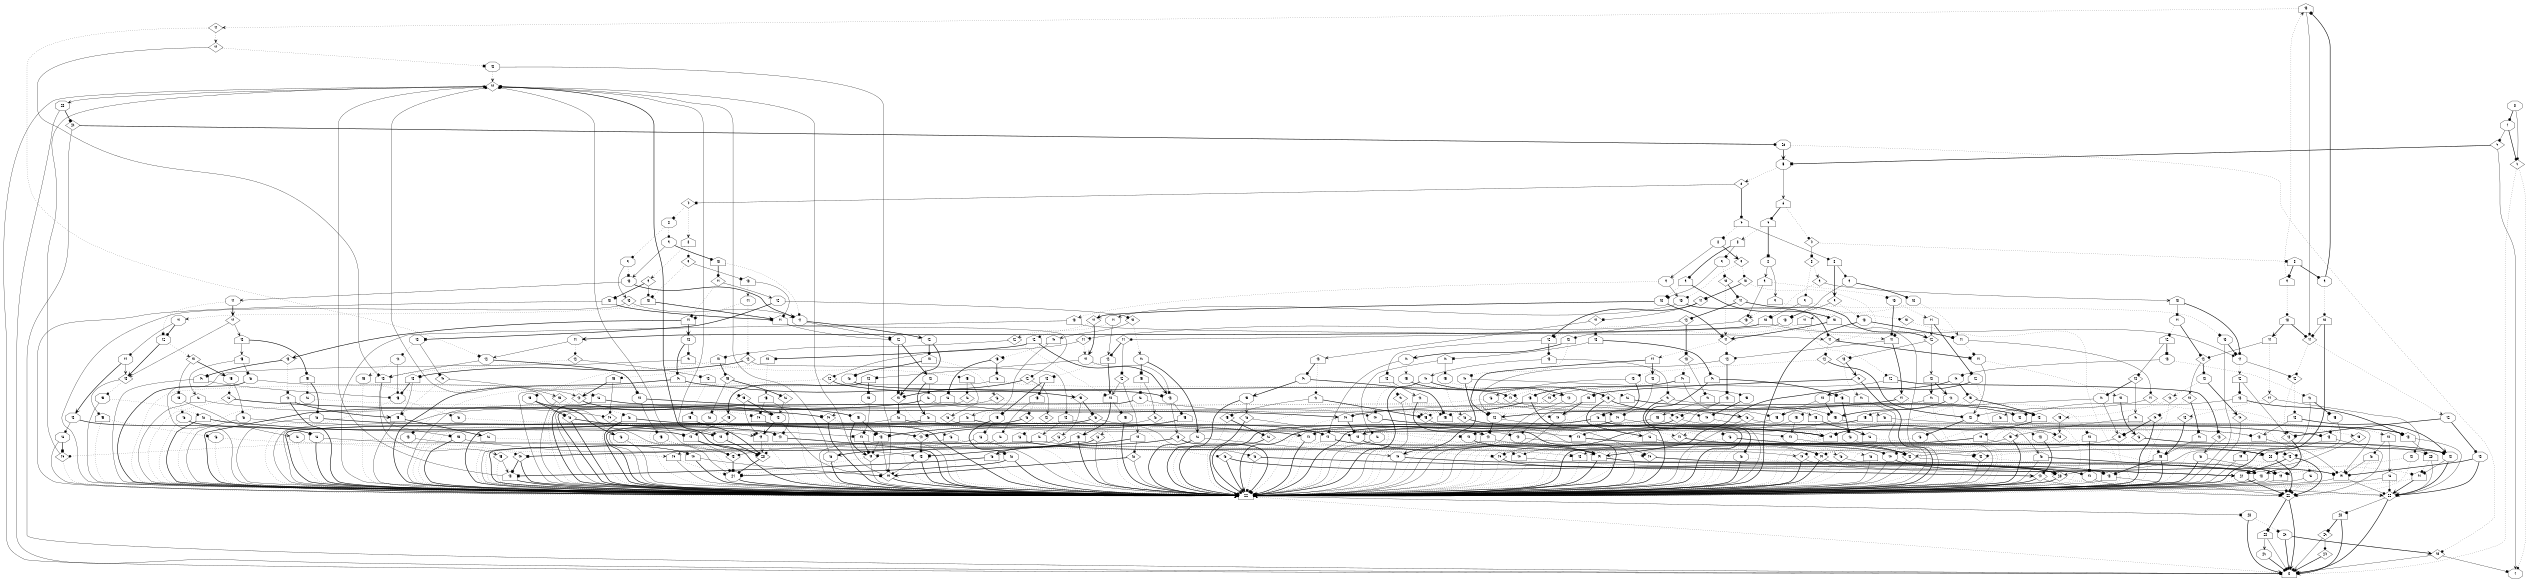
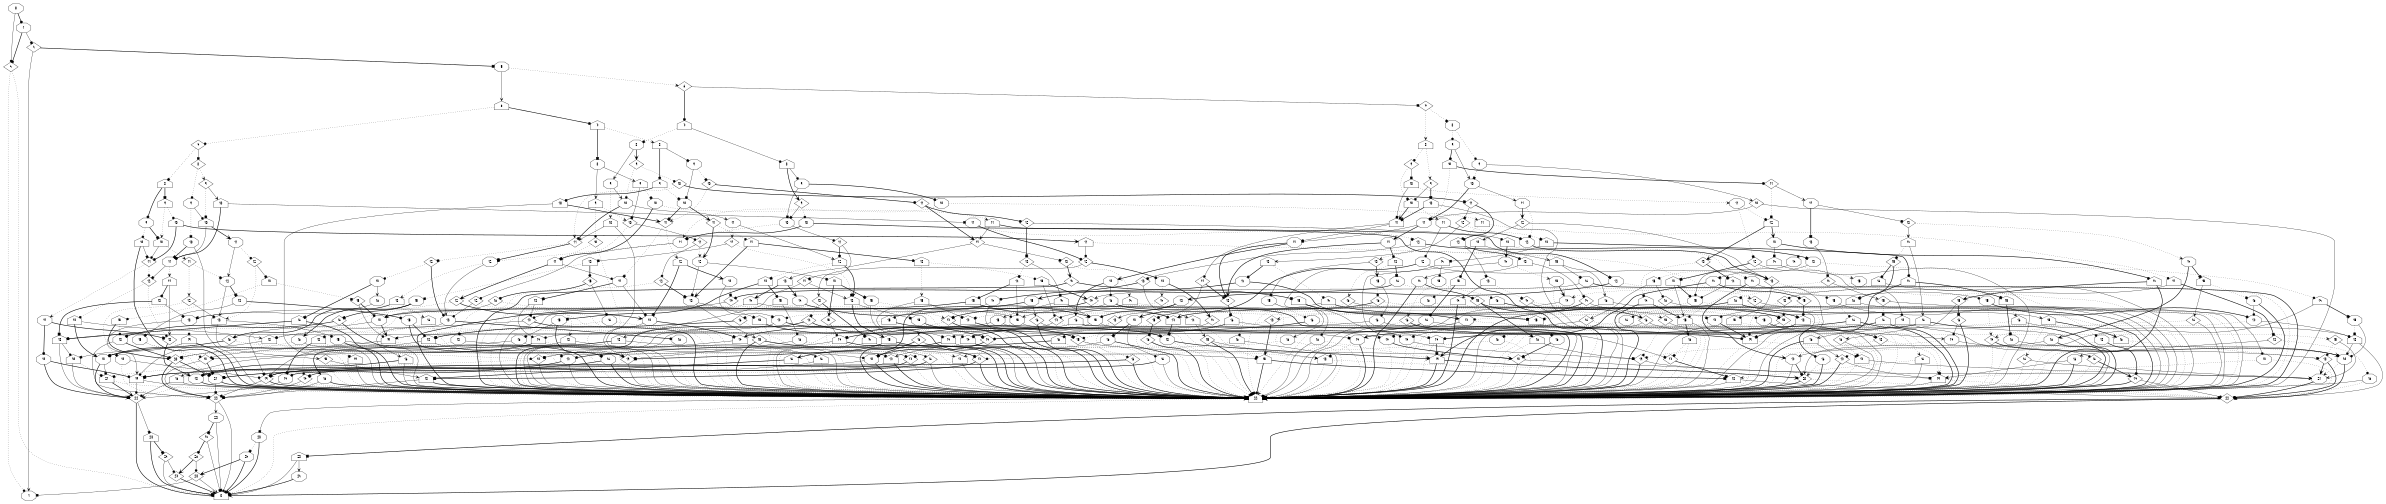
node "26": shape octagon -> diamond
edge "26" -> "5": now "26" -> "27"
edge "26" -> "28": style dotted -> solid
